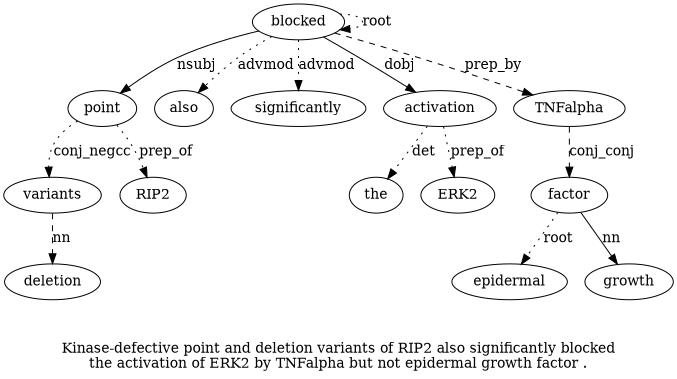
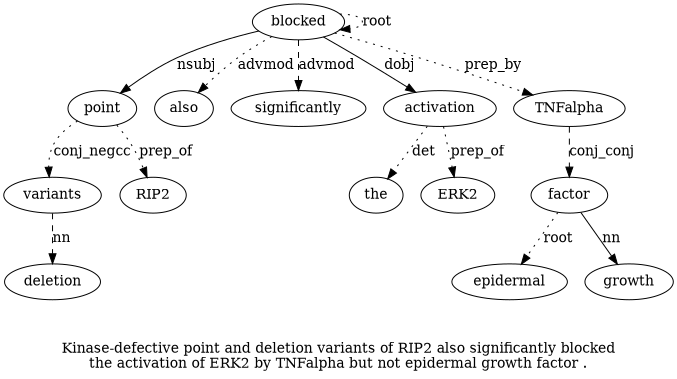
edge "blocked" -> "significantly": style dotted -> dashed
edge "blocked" -> "TNFalpha": style dashed -> dotted
